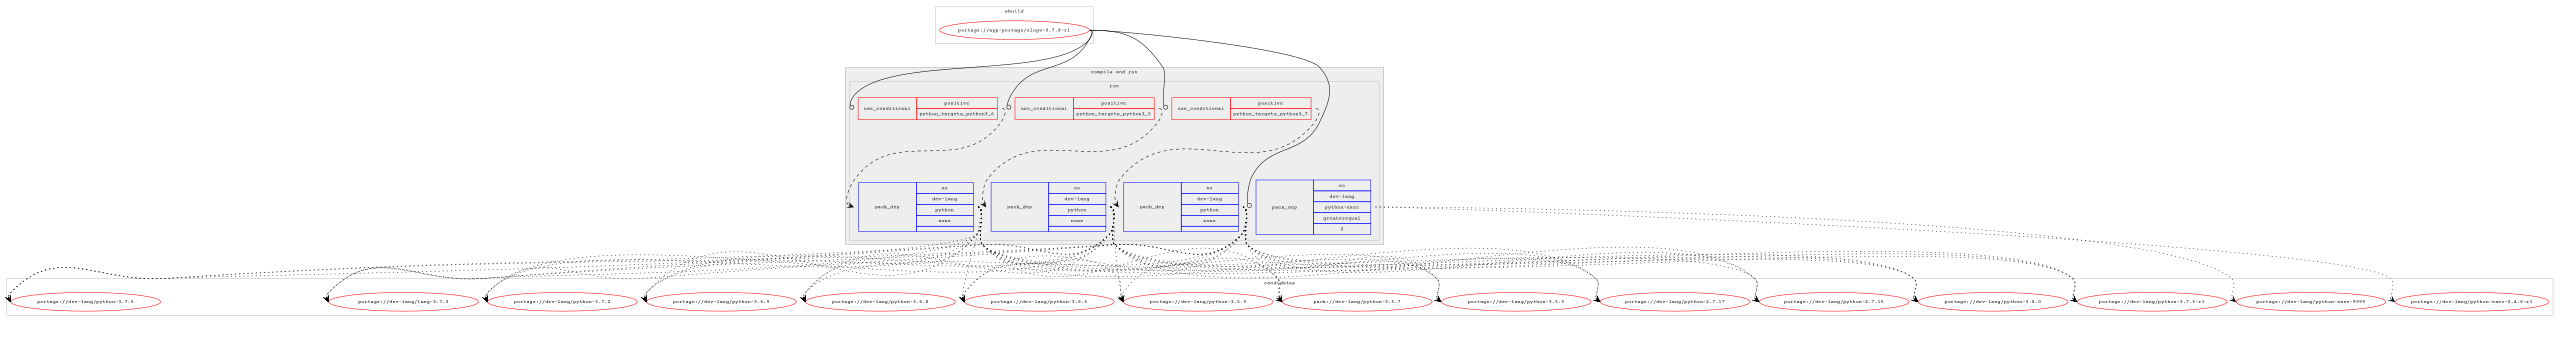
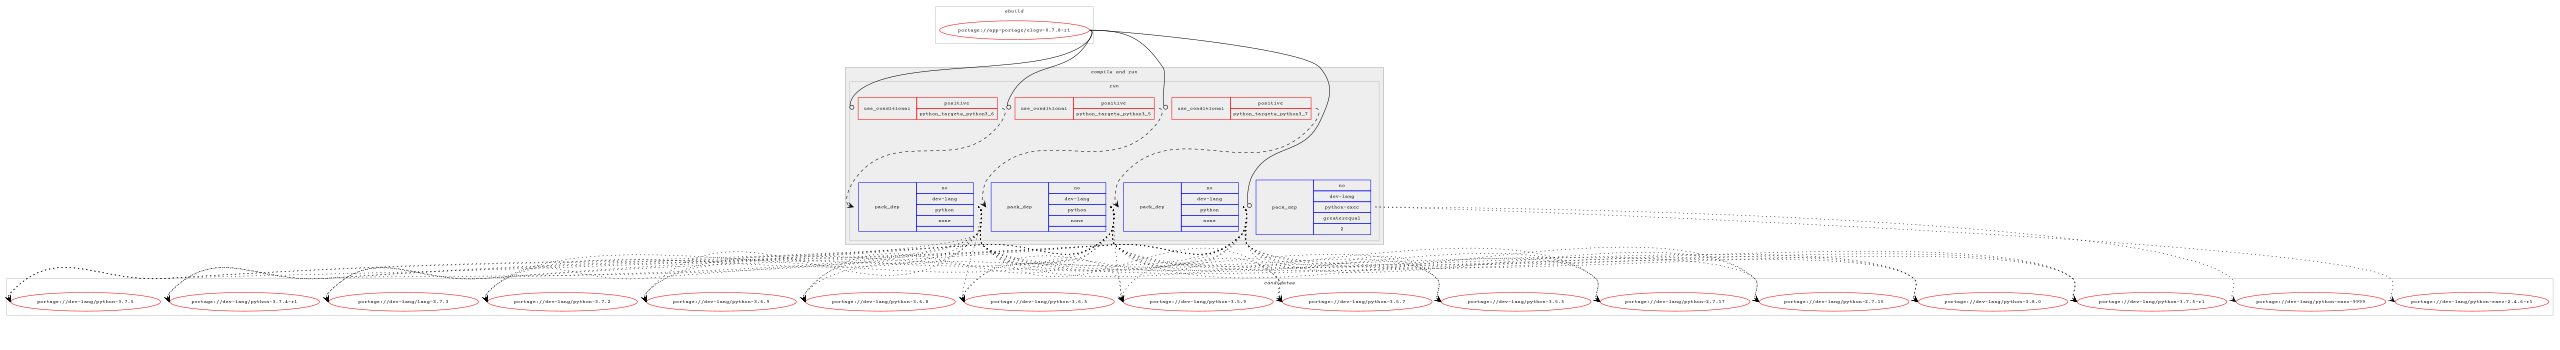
node "portage://dev-lang/python-3.7.4-r1": added
node "pack://dev-lang/python-3.5.7": label "pack://dev-lang/python-3.5.7" -> "portage://dev-lang/python-3.5.7"
